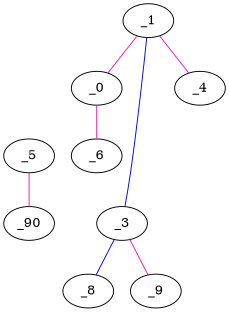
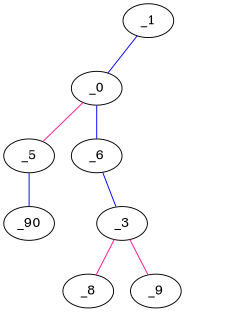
edge "_1" -- "_0": color deeppink -> blue
node "_4": removed
edge "_0" -- "_5": added
edge "_0" -- "_6": color deeppink -> blue
edge "_1" -- "_3": now "_6" -- "_3"
edge "_5" -- "_90": color deeppink -> blue
edge "_3" -- "_8": color blue -> deeppink
